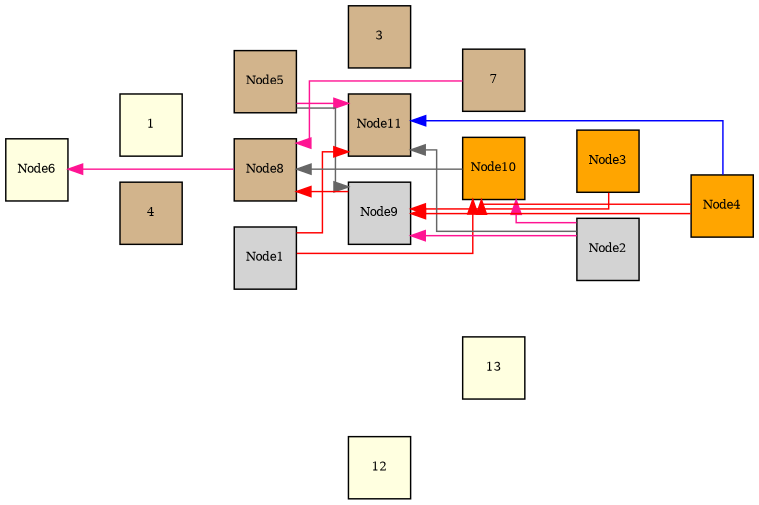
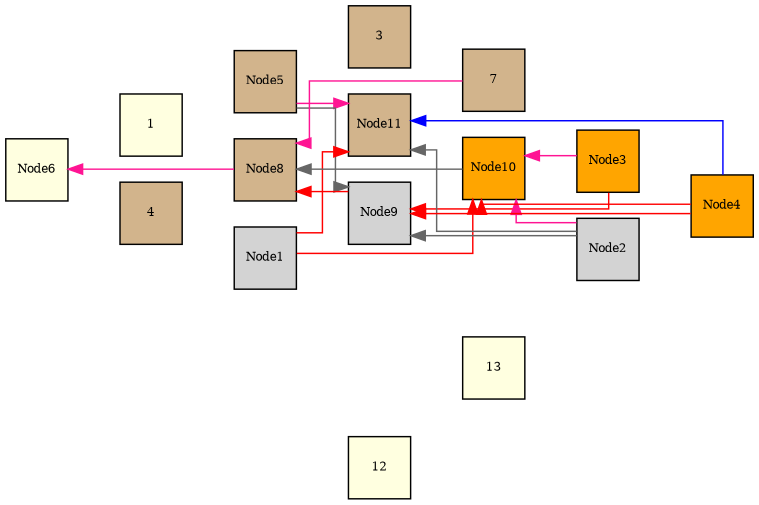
edge "Node3" -> "Node10": added
edge "Node2" -> "Node9": color deeppink -> gray40
